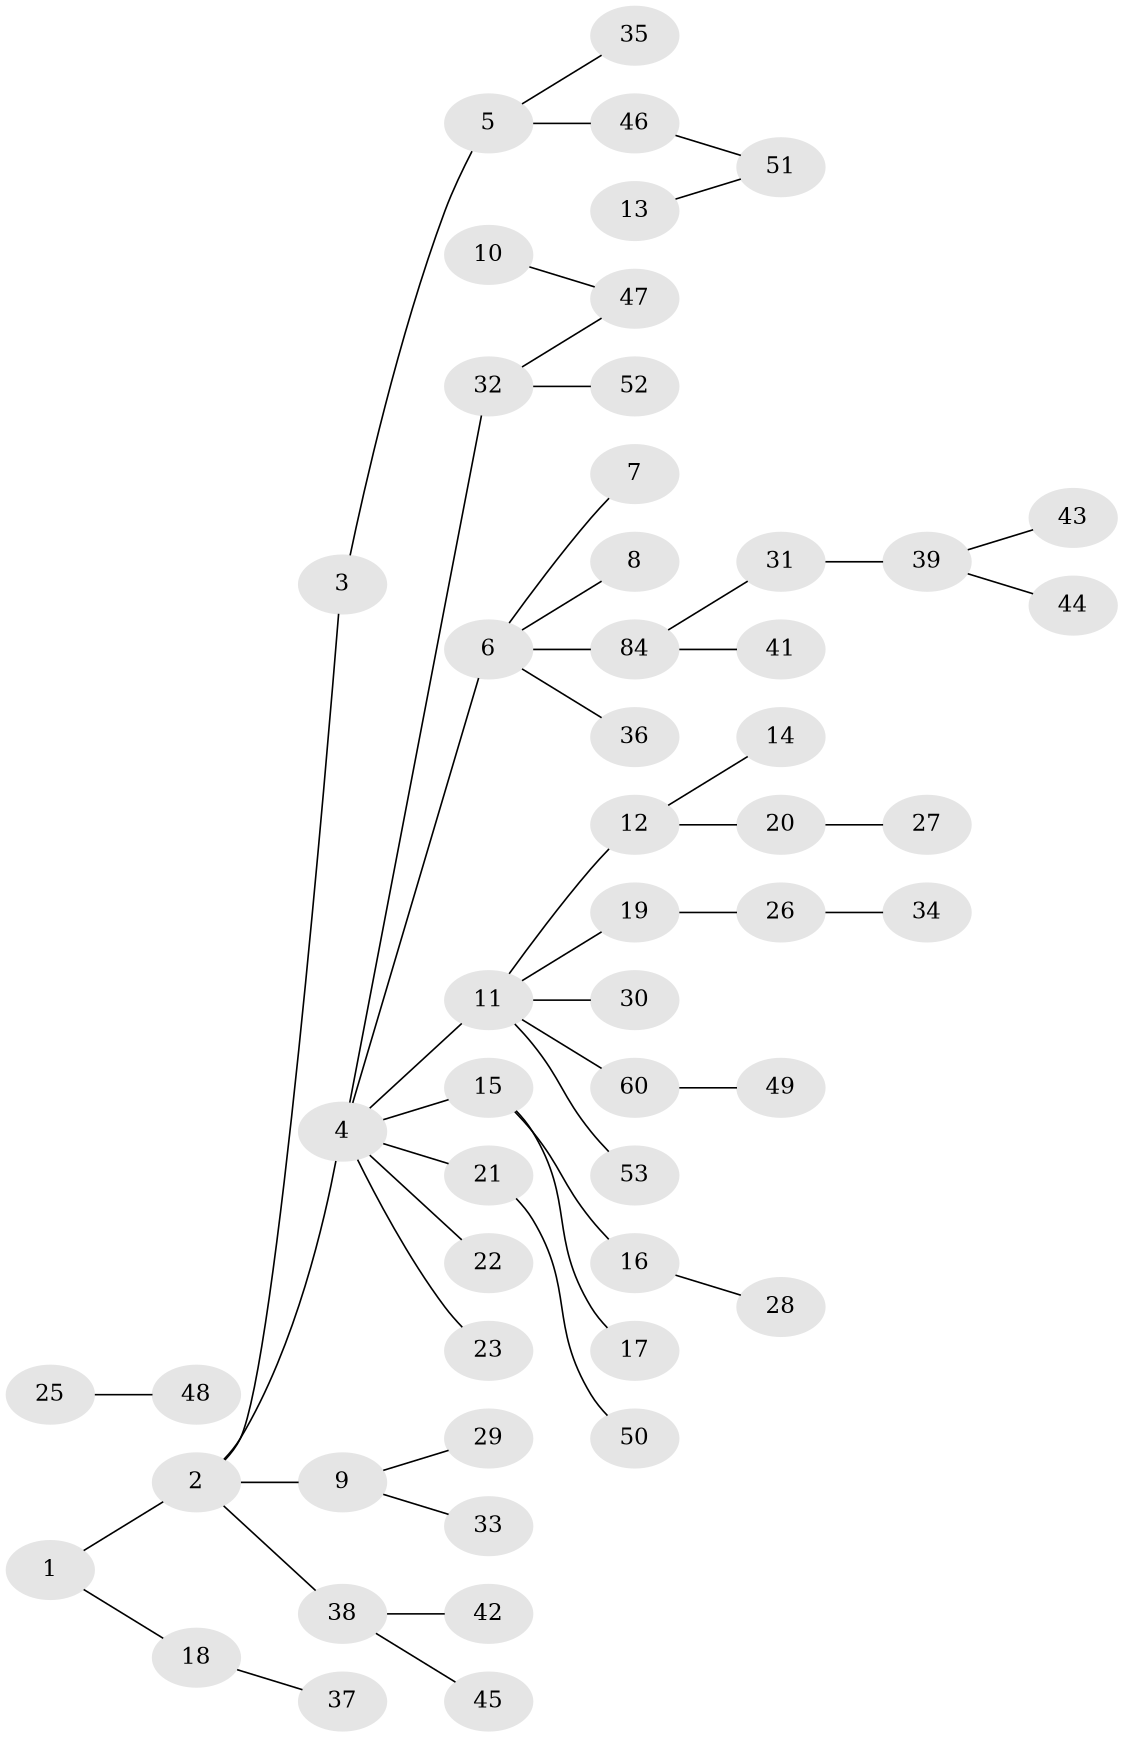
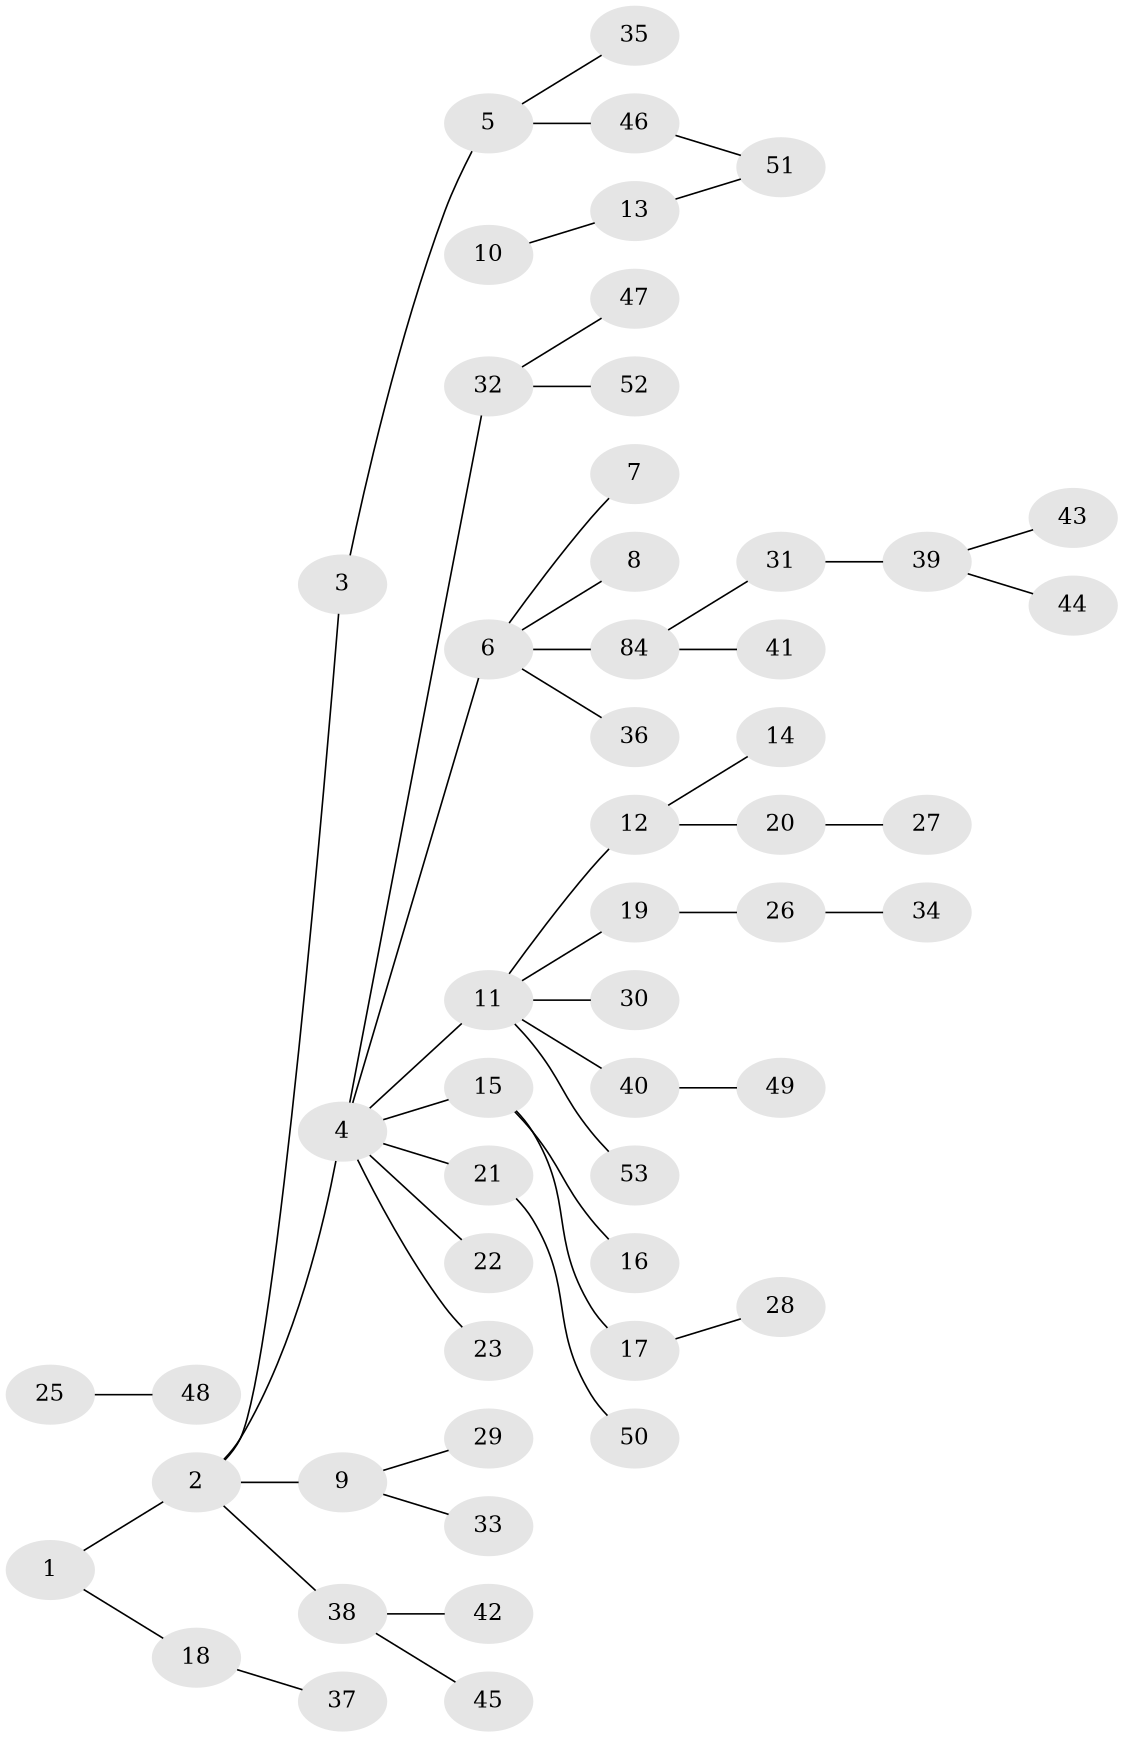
edge "10" -- "47": now "10" -- "13"
node "60": label "60" -> "40"
edge "16" -- "28": now "17" -- "28"
